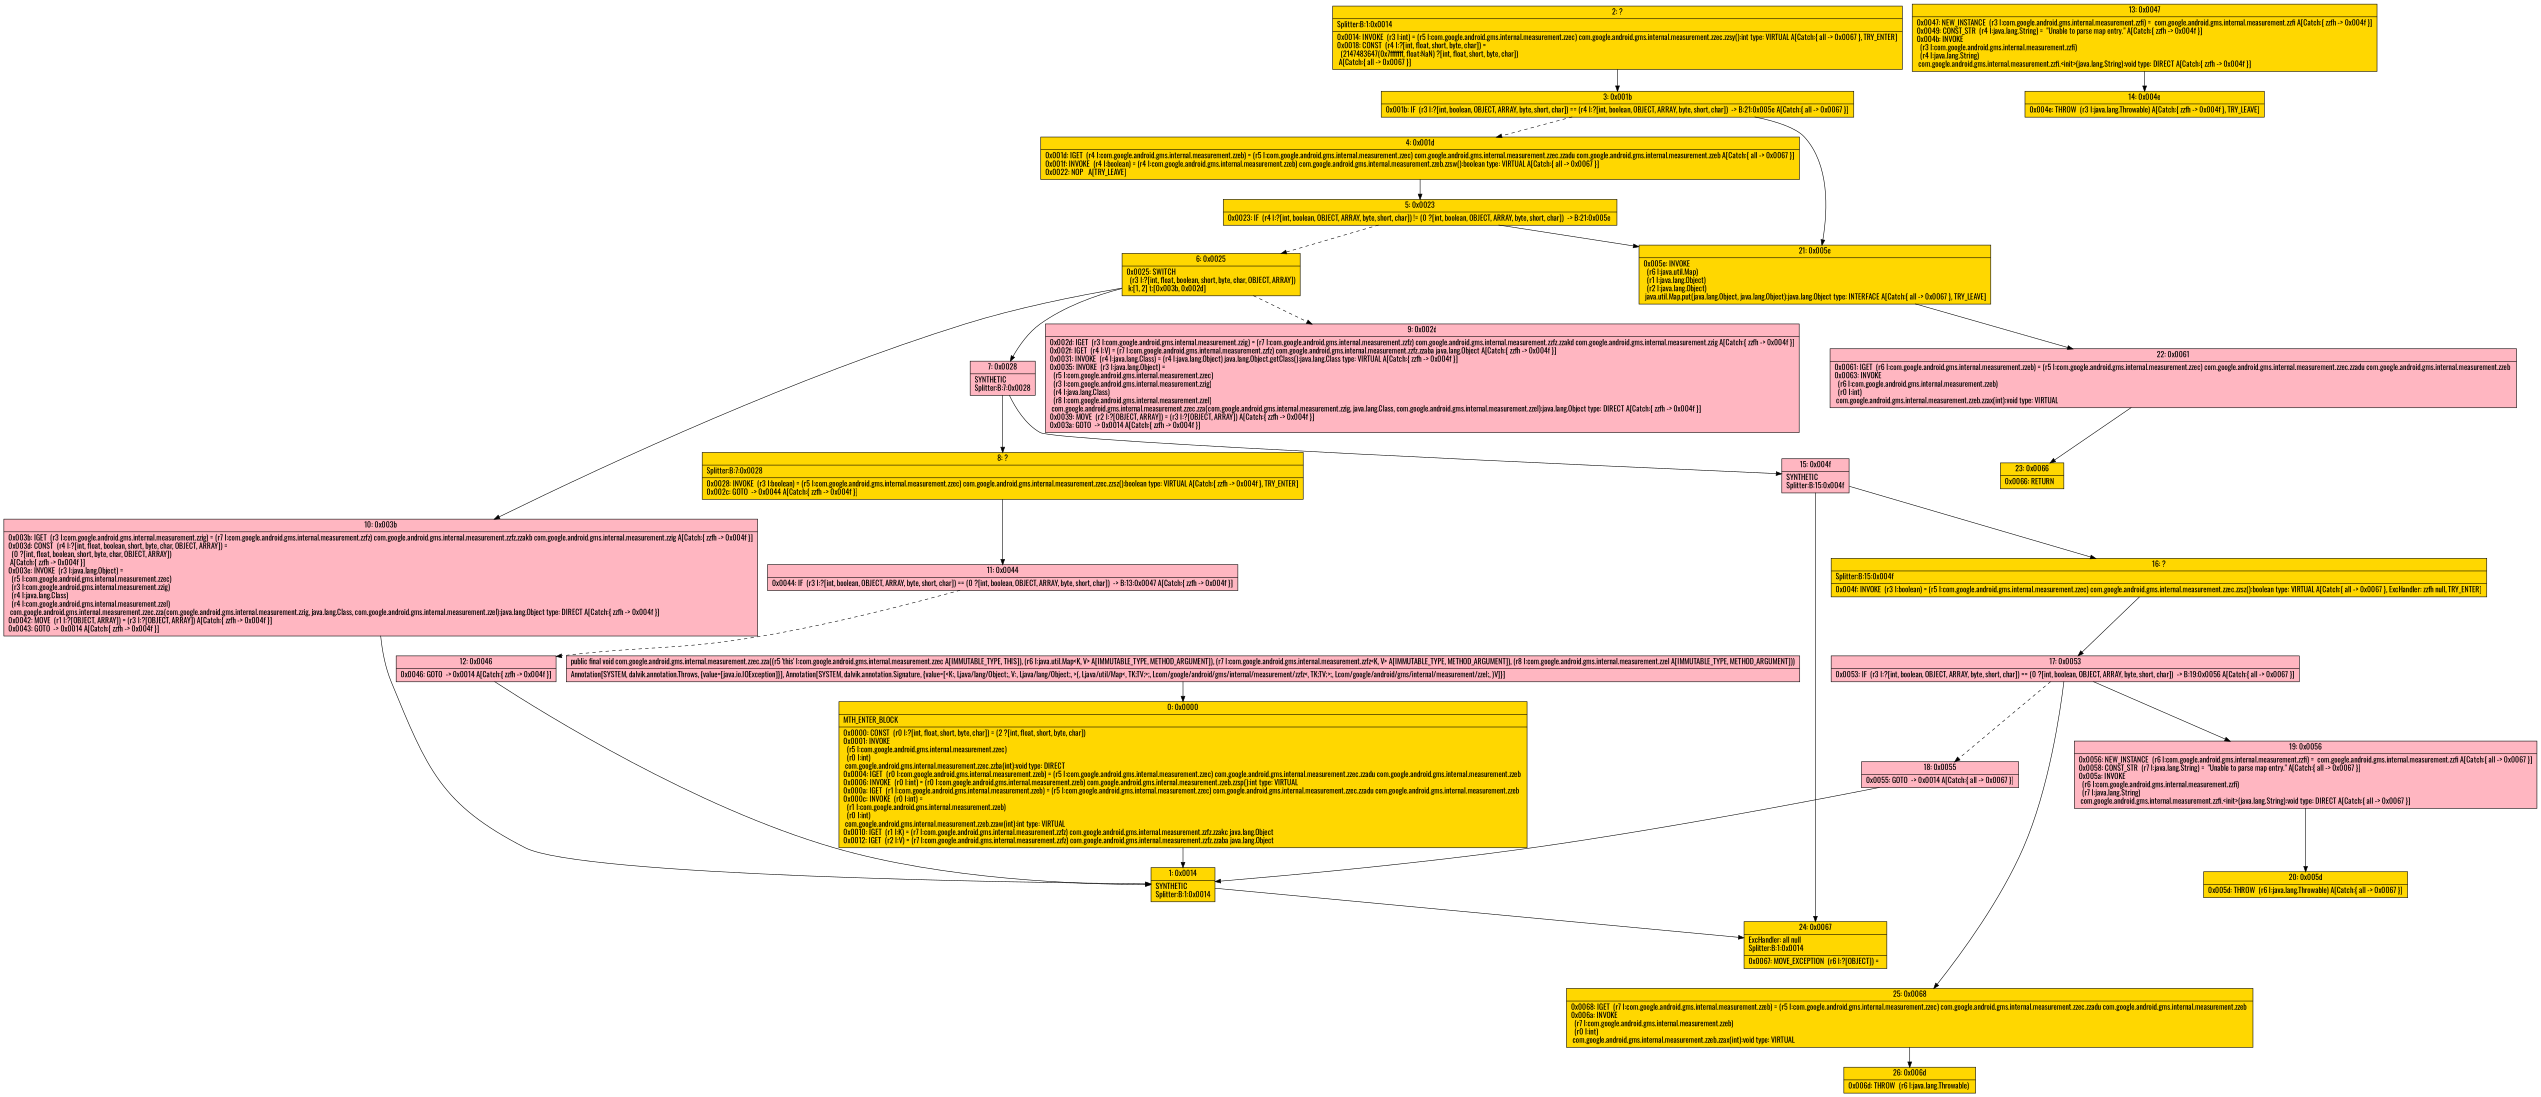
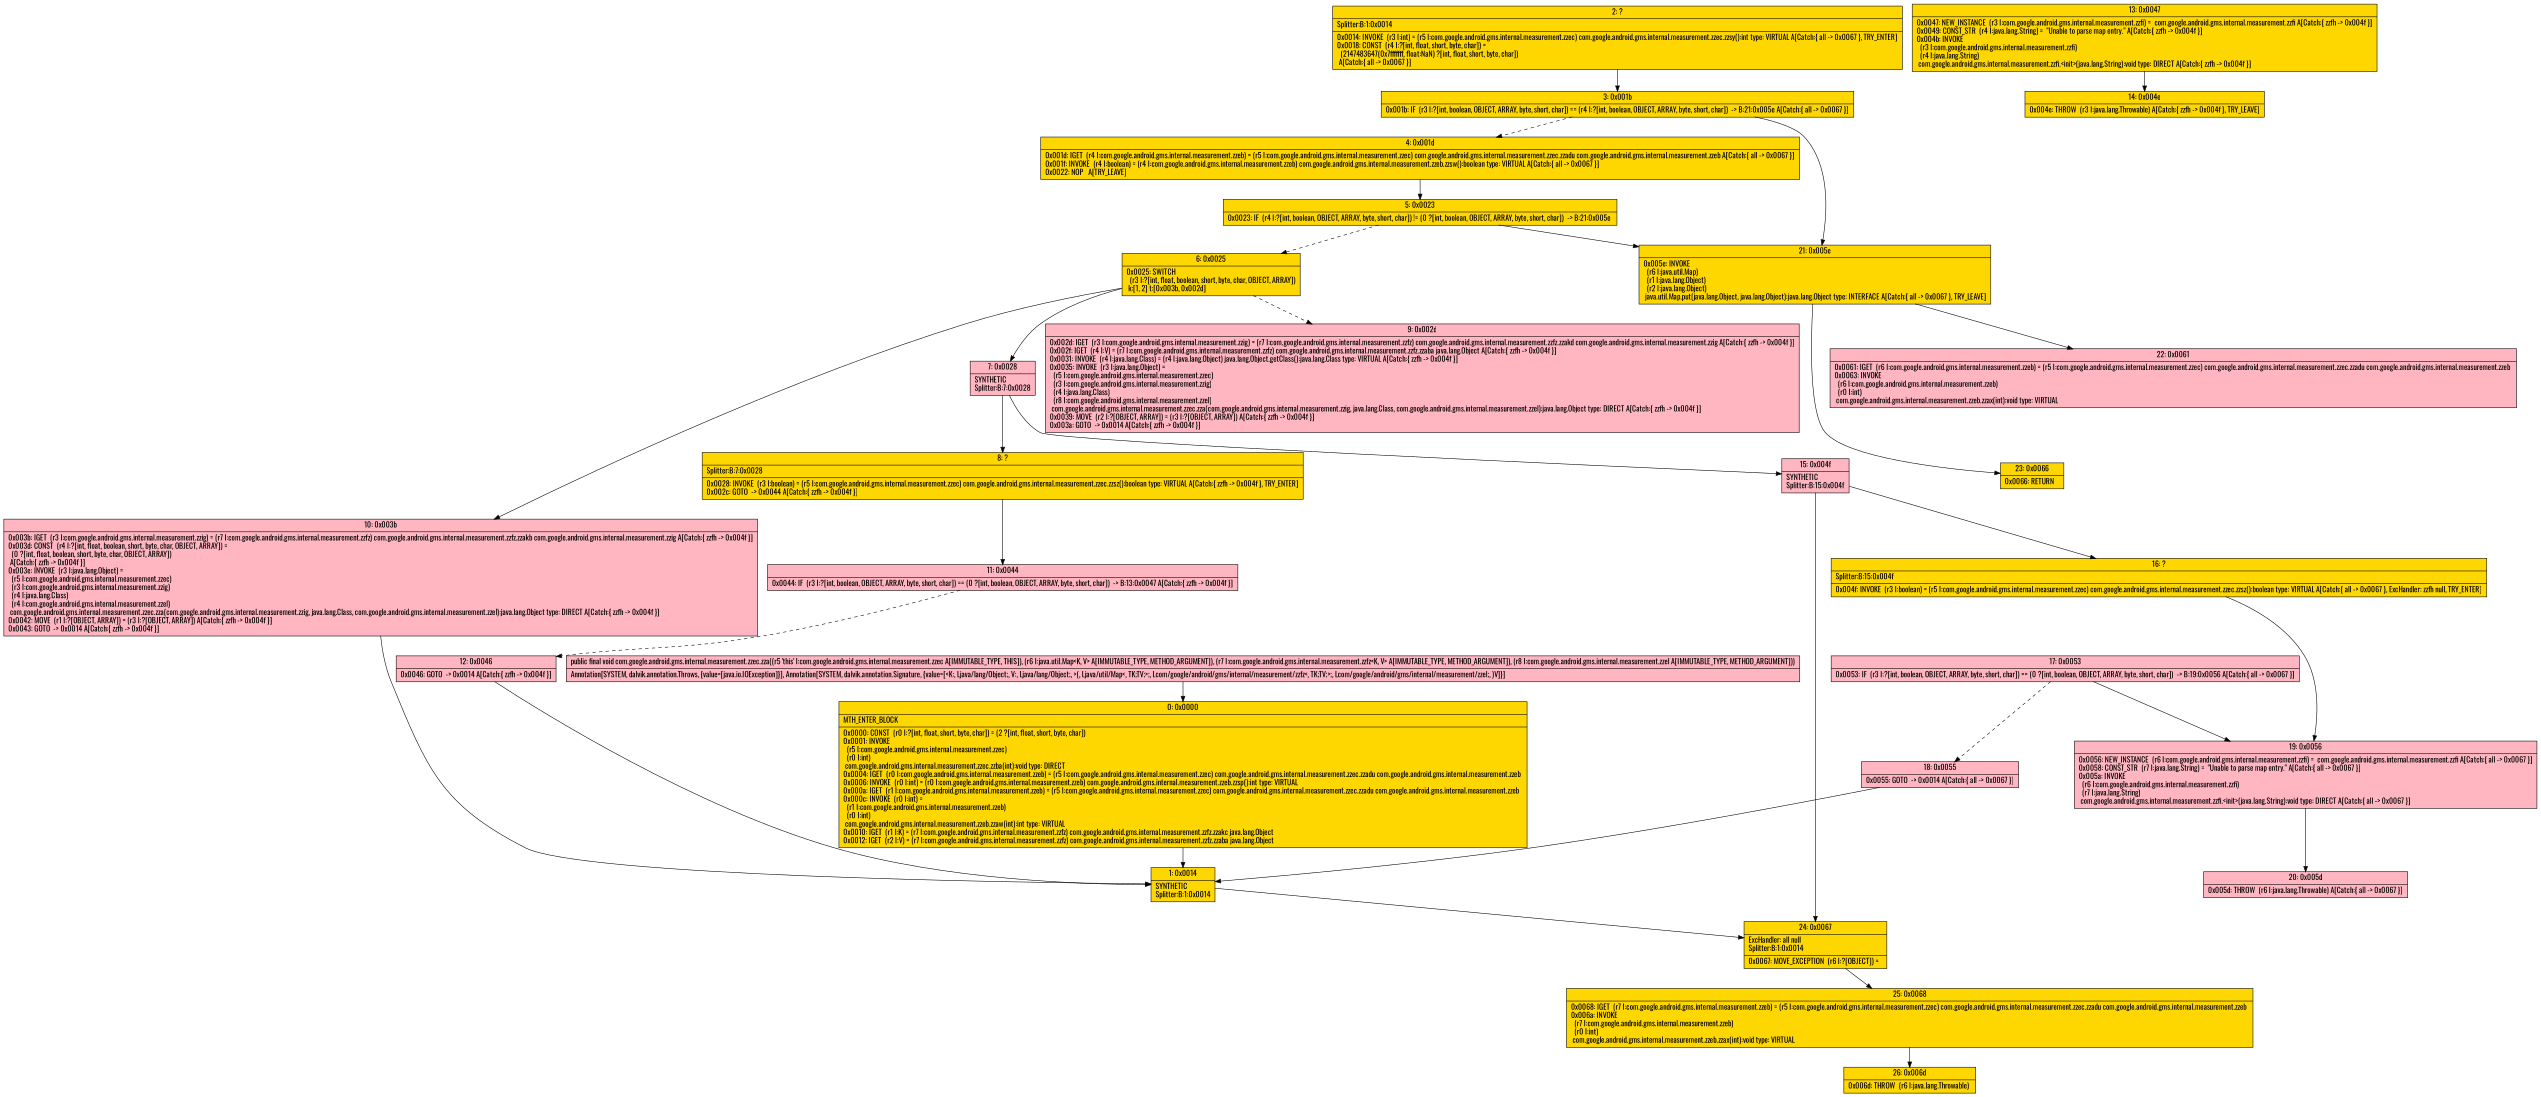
edge "22: 0x0061" -> "23: 0x0066": now "21: 0x005e" -> "23: 0x0066"
edge "16: ?" -> "17: 0x0053": now "16: ?" -> "19: 0x0056"
edge "17: 0x0053" -> "25: 0x0068": now "24: 0x0067" -> "25: 0x0068"
node "20: 0x005d": fillcolor gold -> lightpink
